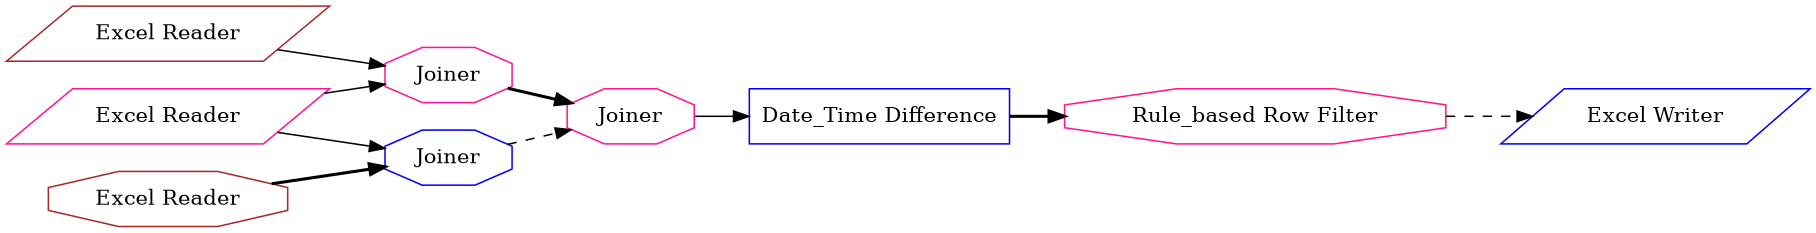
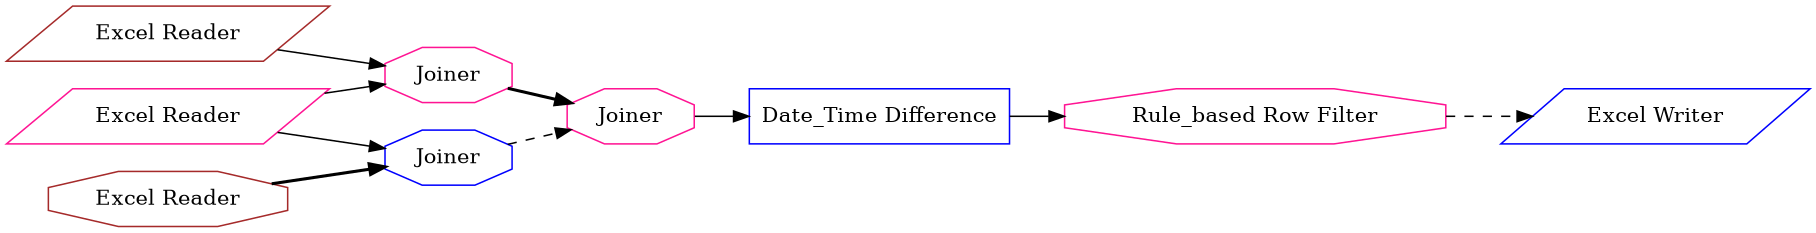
edge "Date_Time Difference" -> "Rule_based Row Filter": style bold -> solid
